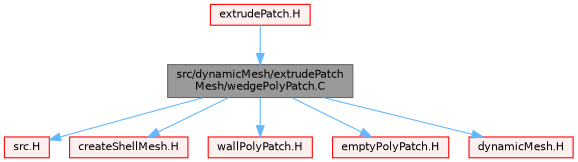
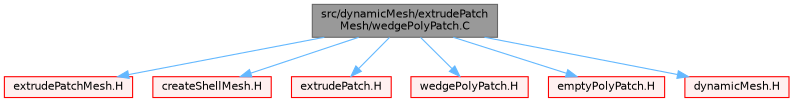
edge "extrudePatch.H" -> "src/dynamicMesh/extrudePatch Mesh/wedgePolyPatch.C": reversed
node "src.H": label "src.H" -> "extrudePatchMesh.H"
node "wallPolyPatch.H": label "wallPolyPatch.H" -> "wedgePolyPatch.H"
